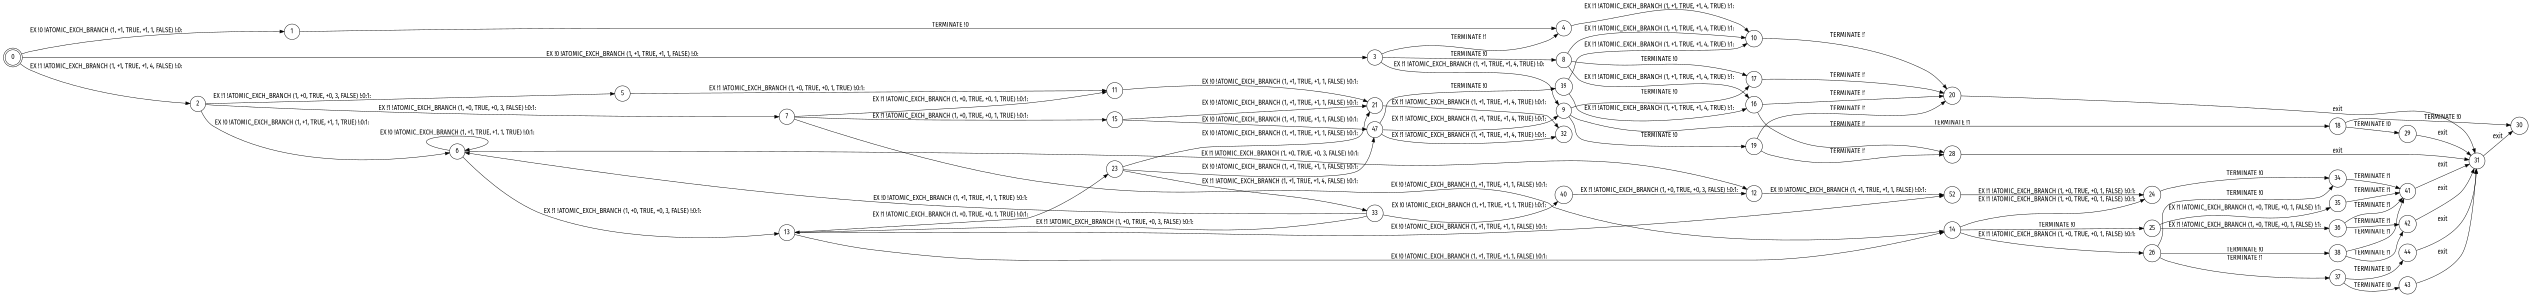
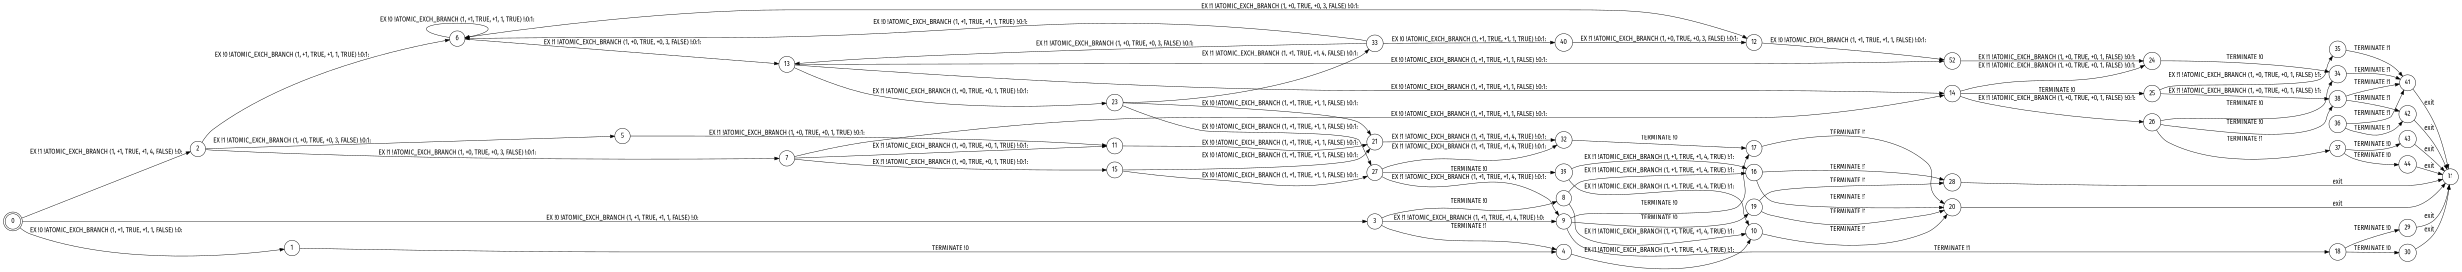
edge "8" -> "17": now "32" -> "17"
node "47": label "47" -> "27"
edge "31" -> "30": reversed
edge "25" -> "36": now "25" -> "38"
